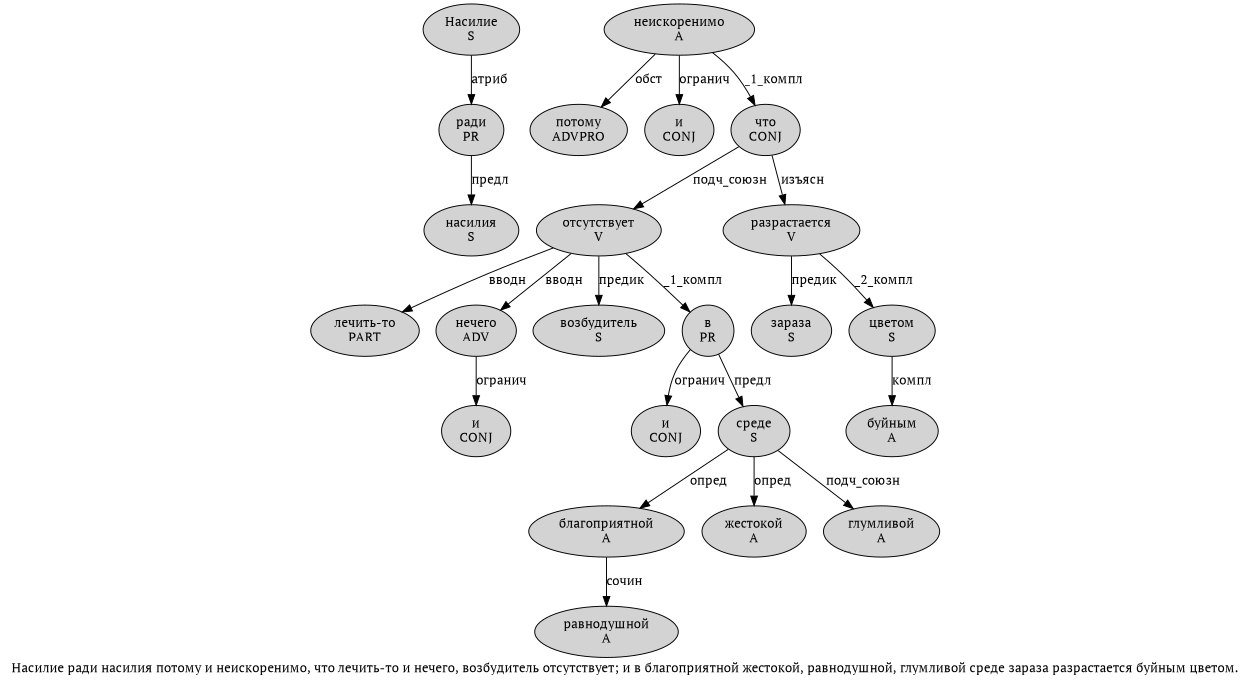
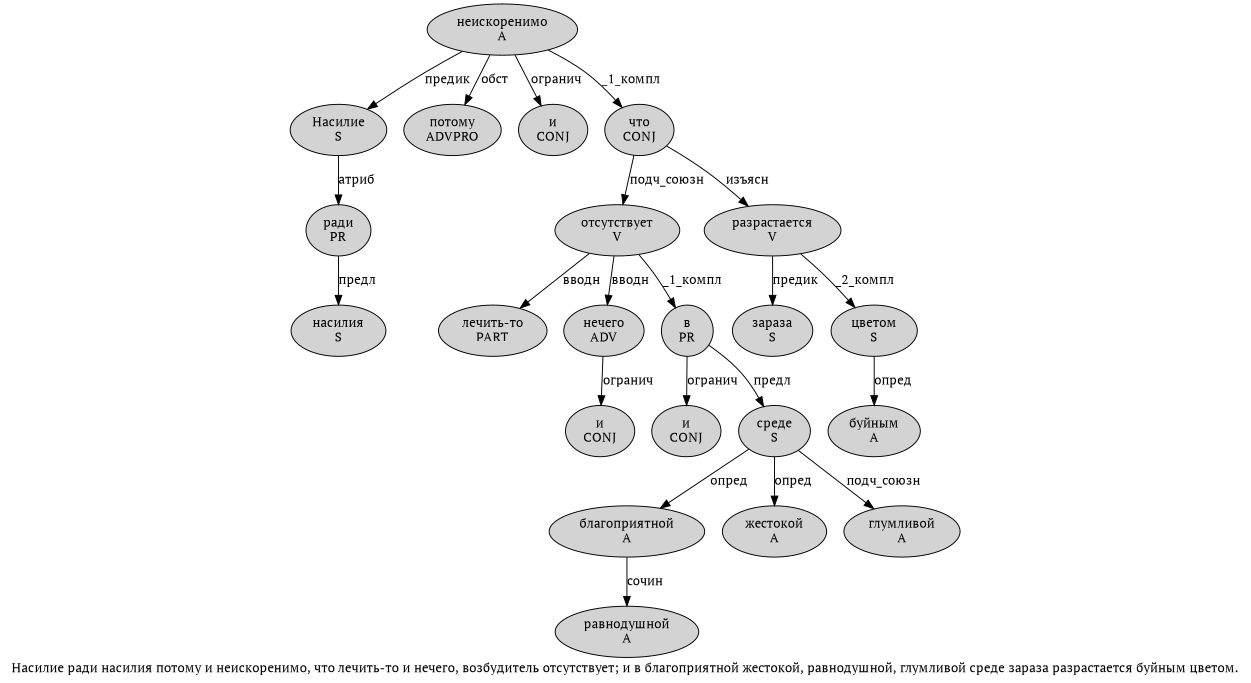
edge "неискоренимо A" -> "Насилие S": added, label "предик"
node "возбудитель S": removed
edge "цветом S" -> "буйным A": label "компл" -> "опред"
